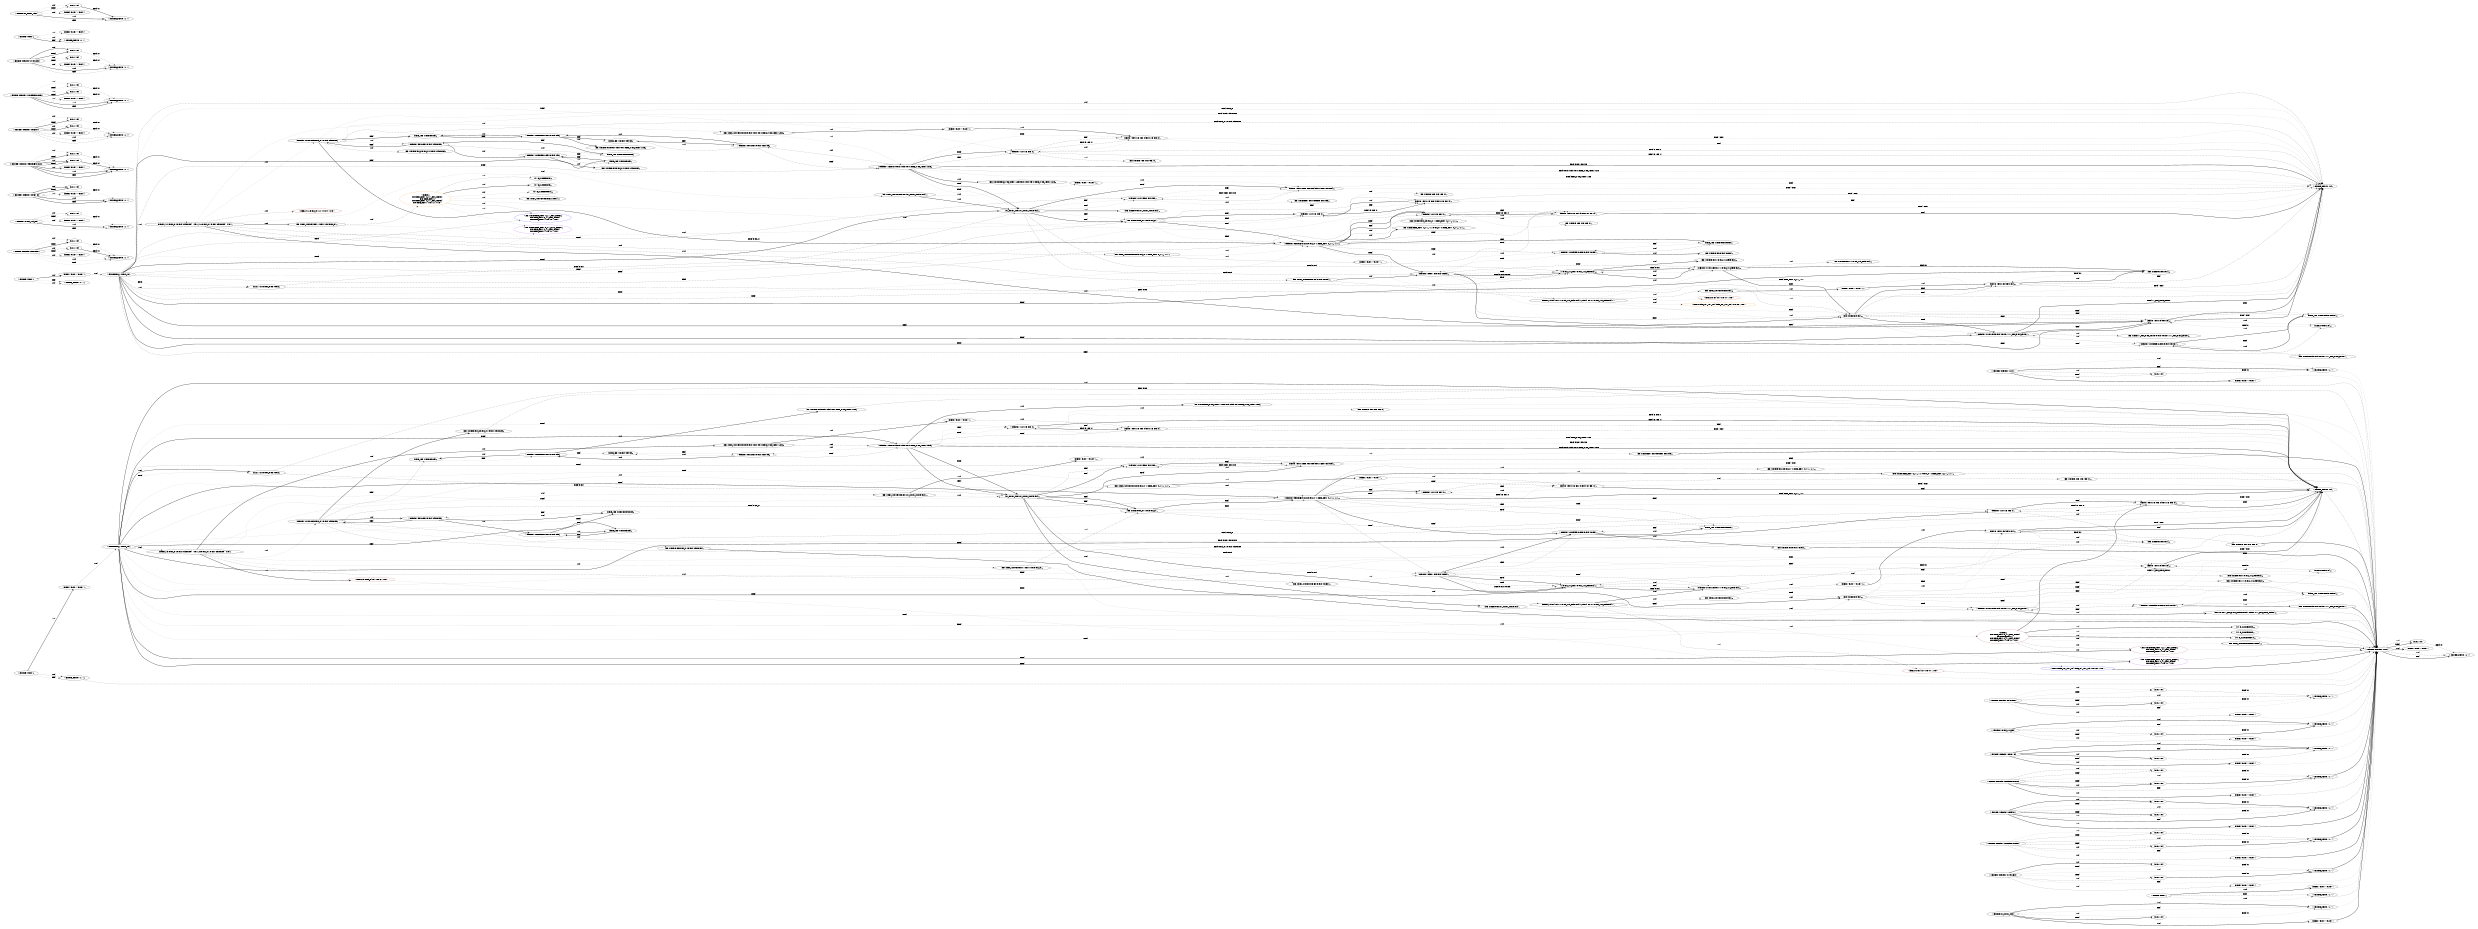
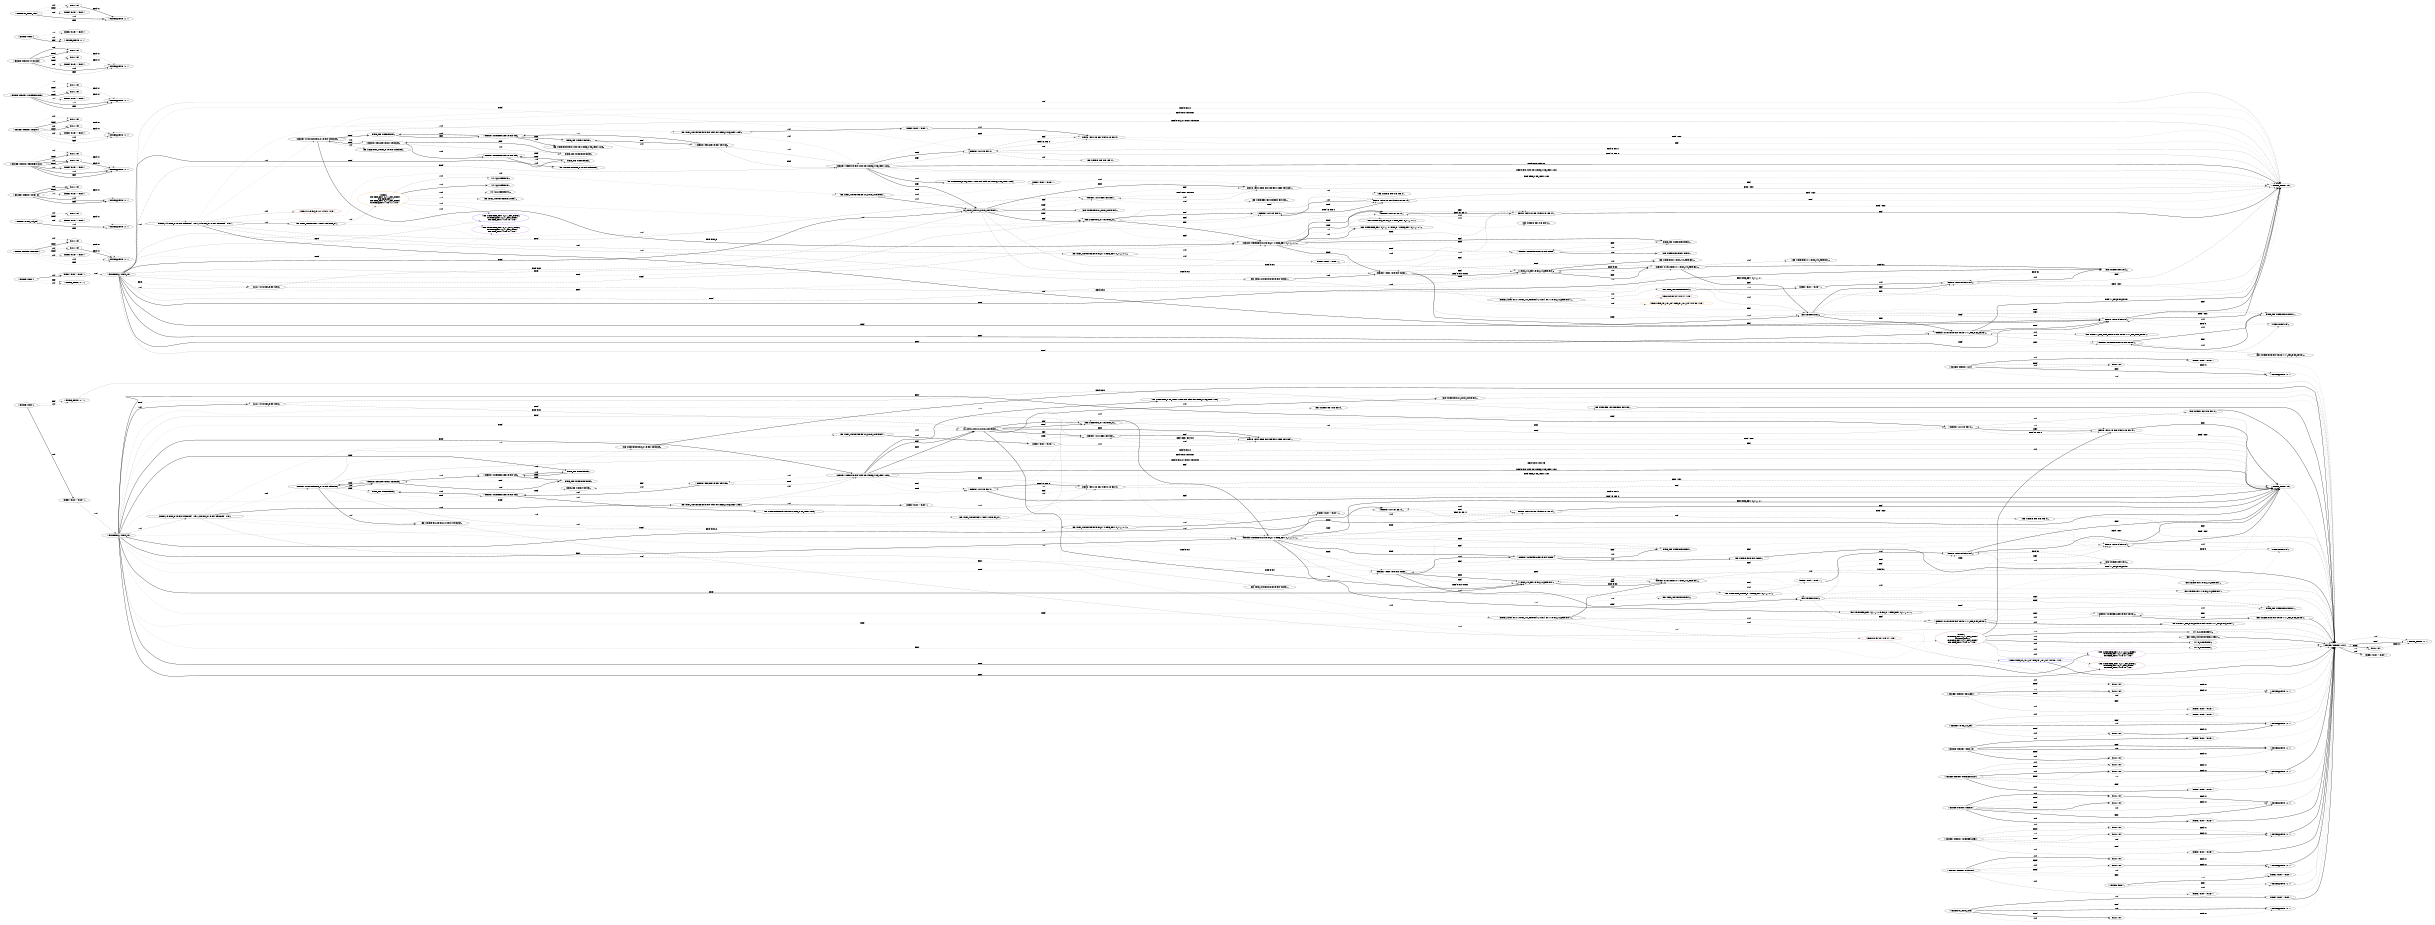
node "<(LOCAL,int event_id: int)<SUB>3</SUB>>": removed
